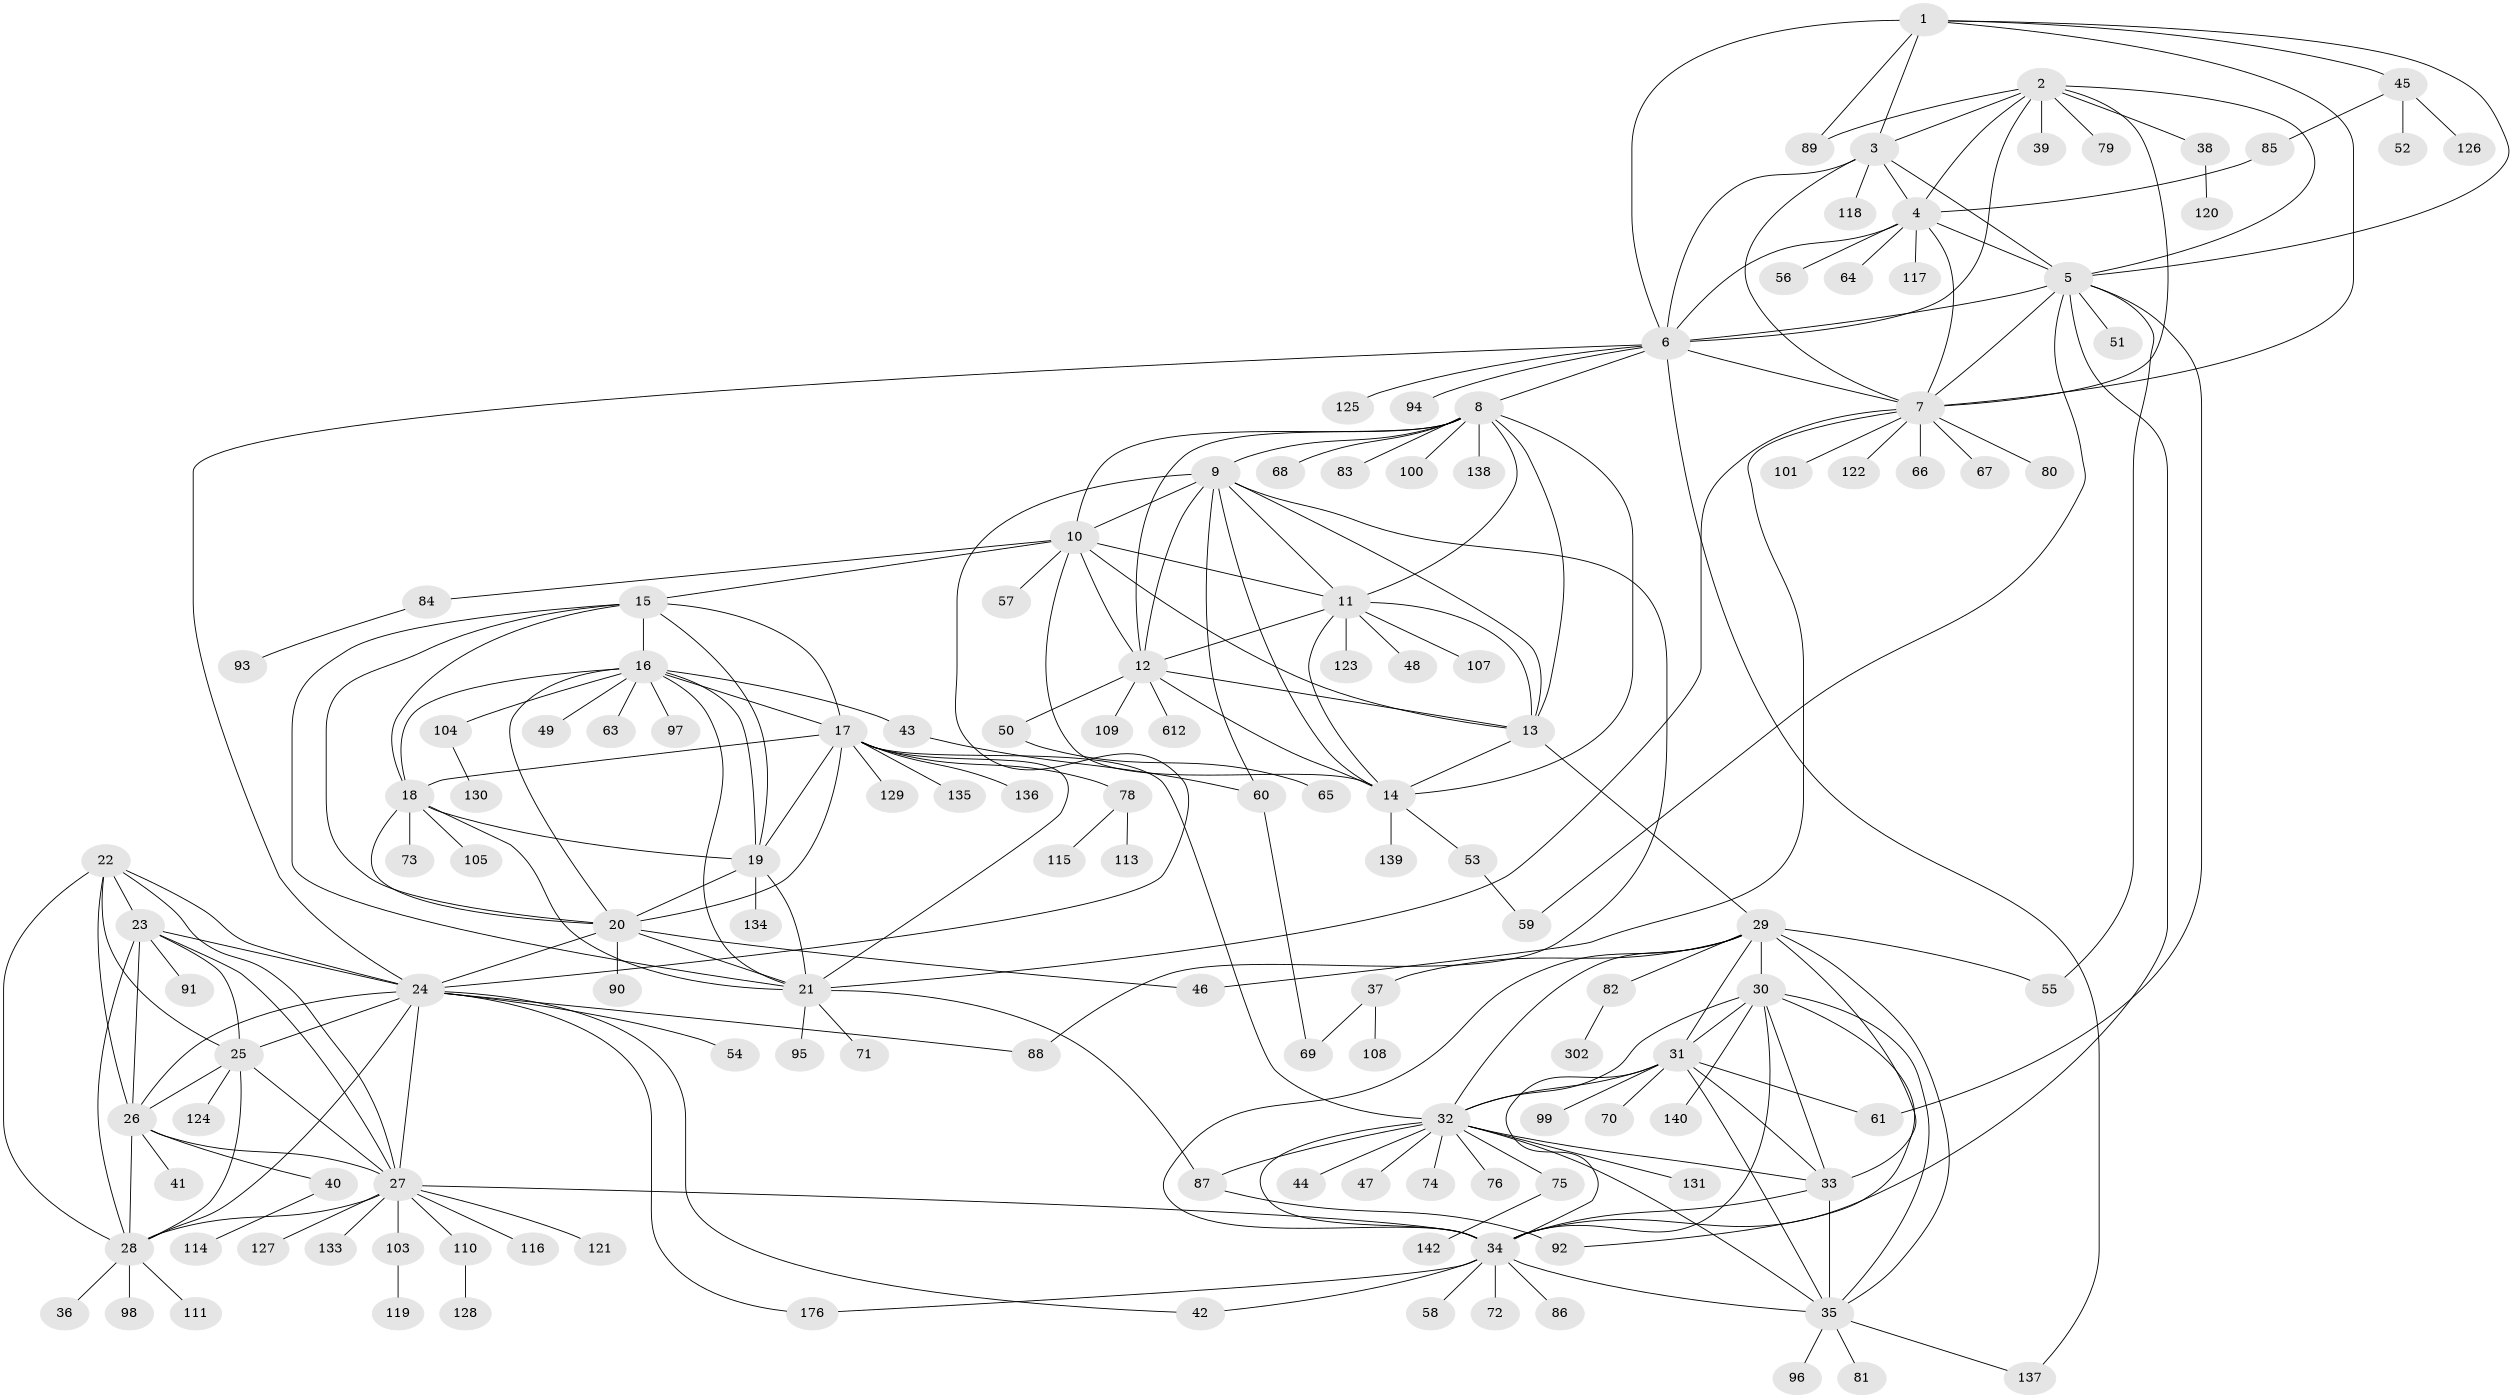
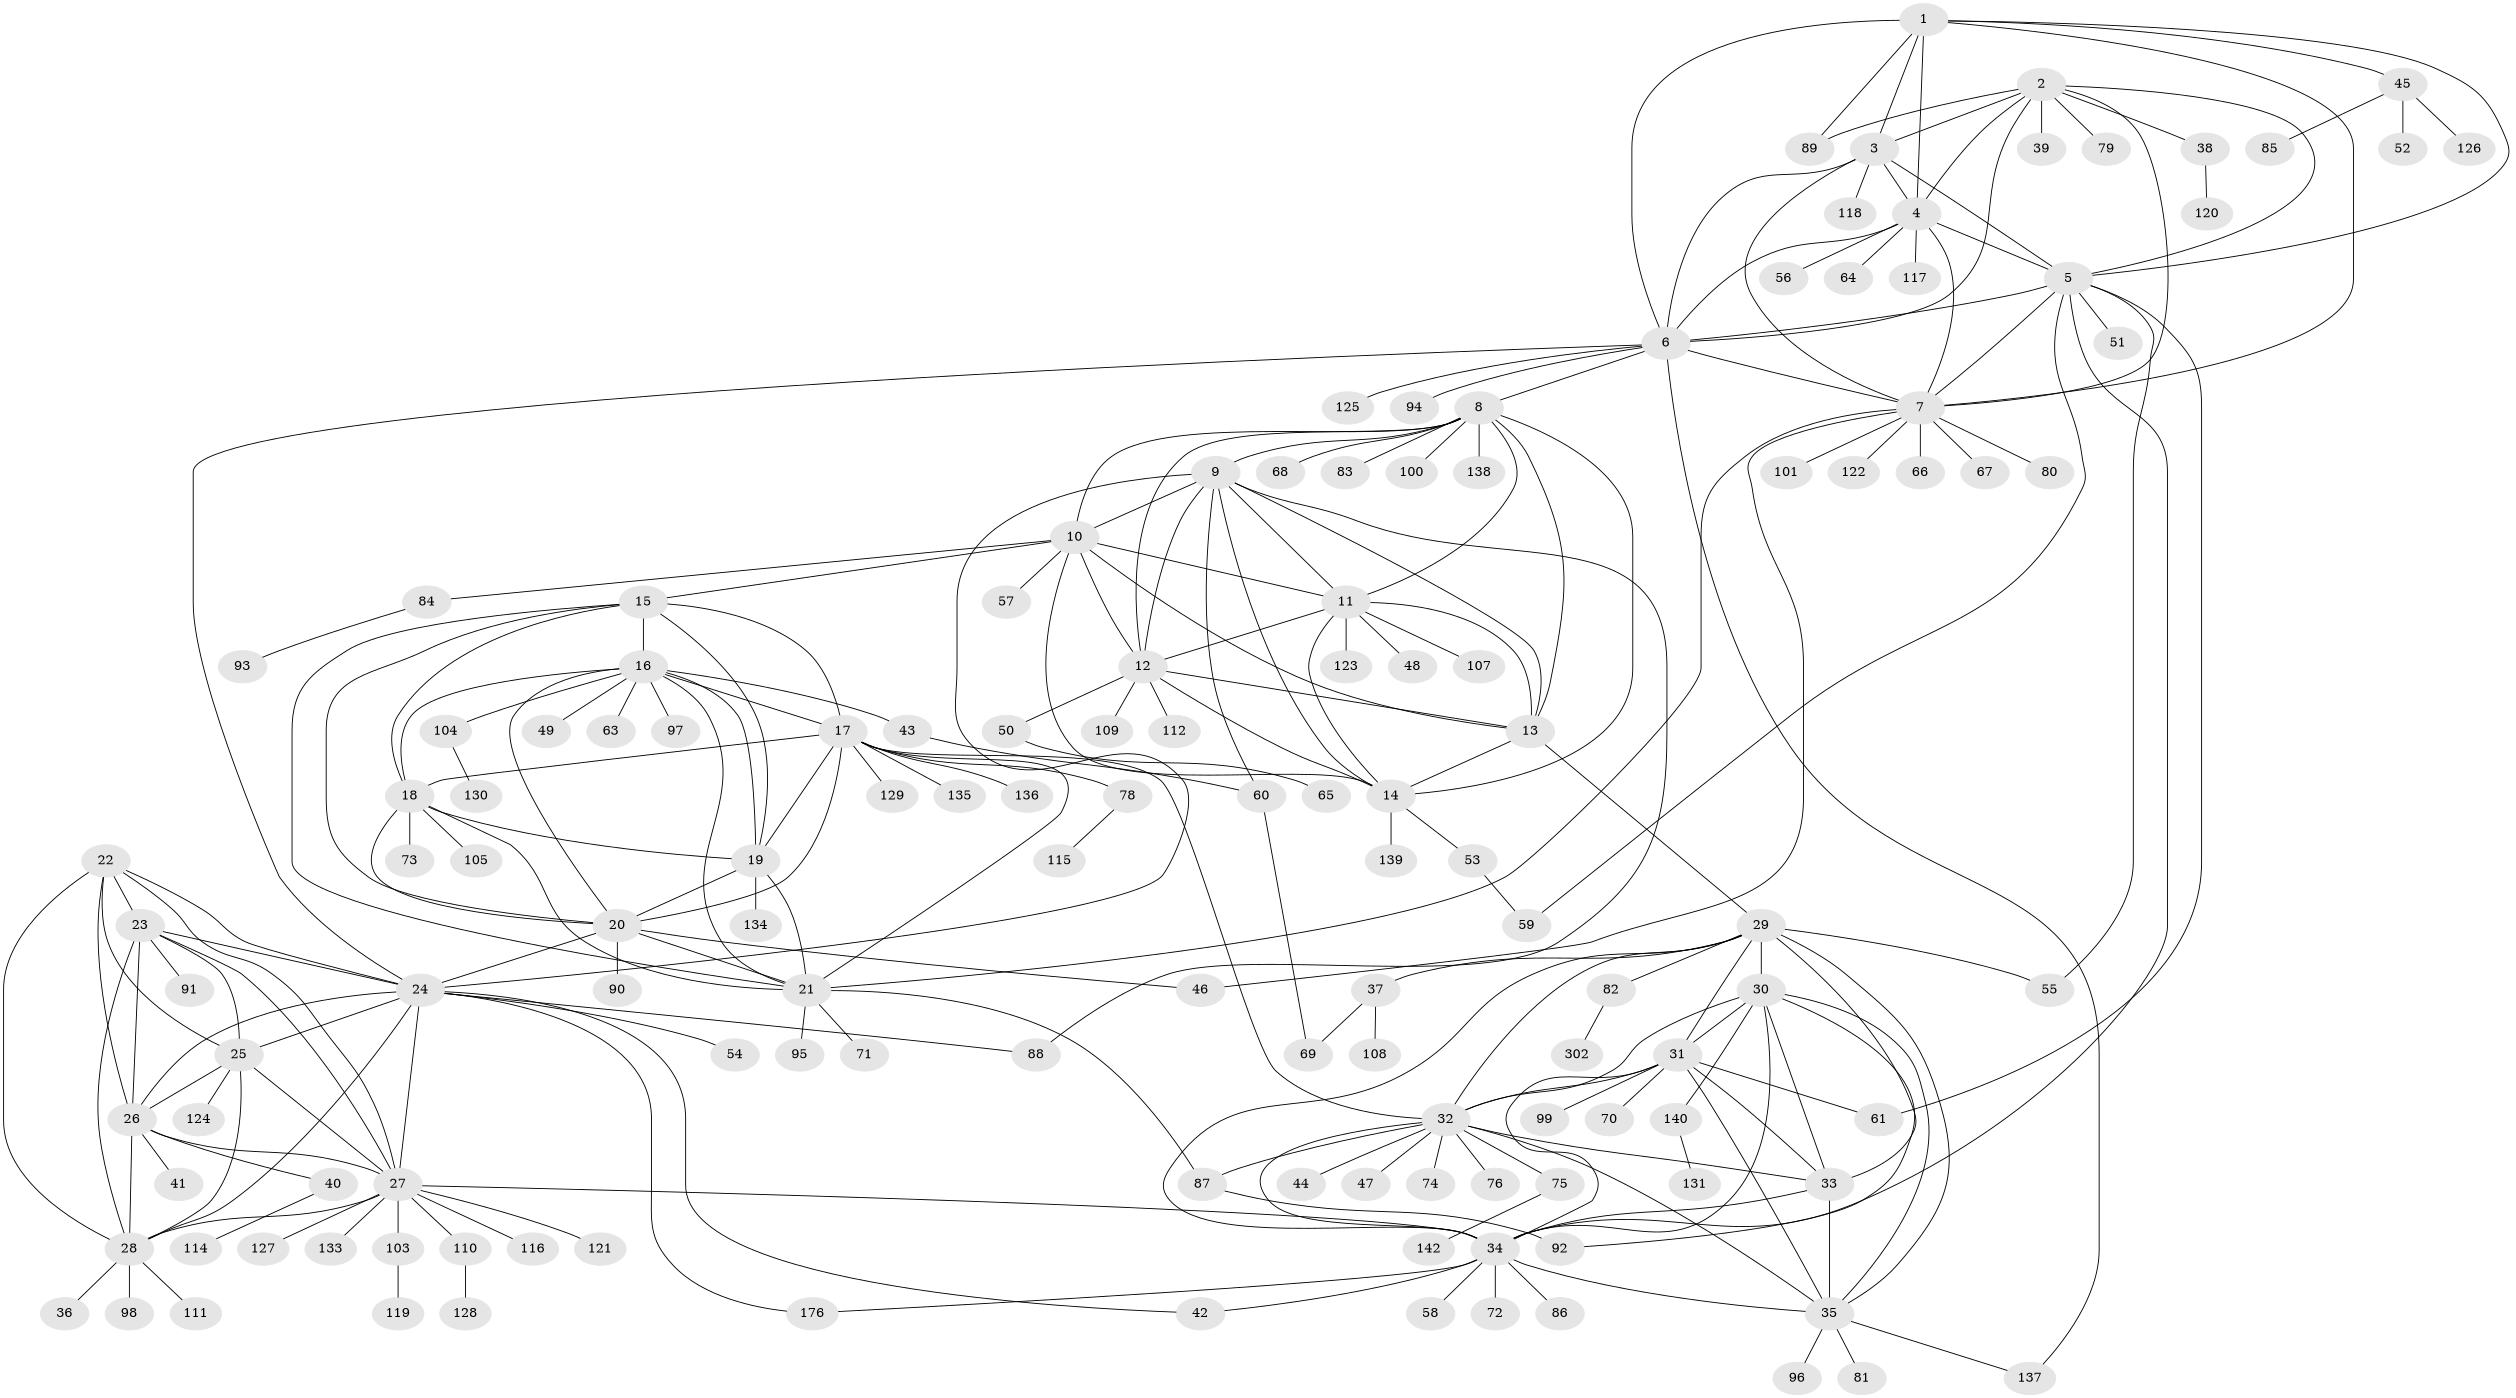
edge "85" -- "4": now "1" -- "4"
node "612": label "612" -> "112"
node "113": removed
edge "32" -- "131": now "140" -- "131"
